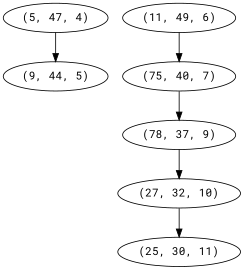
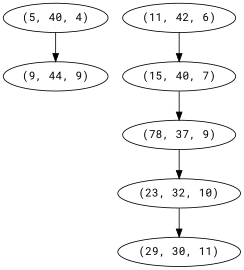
node "(5, 47, 4)": label "(5, 47, 4)" -> "(5, 40, 4)"
node "(11, 49, 6)": label "(11, 49, 6)" -> "(11, 42, 6)"
node "(9, 44, 5)": label "(9, 44, 5)" -> "(9, 44, 9)"
node "(75, 40, 7)": label "(75, 40, 7)" -> "(15, 40, 7)"
node "(27, 32, 10)": label "(27, 32, 10)" -> "(23, 32, 10)"
node "(25, 30, 11)": label "(25, 30, 11)" -> "(29, 30, 11)"
